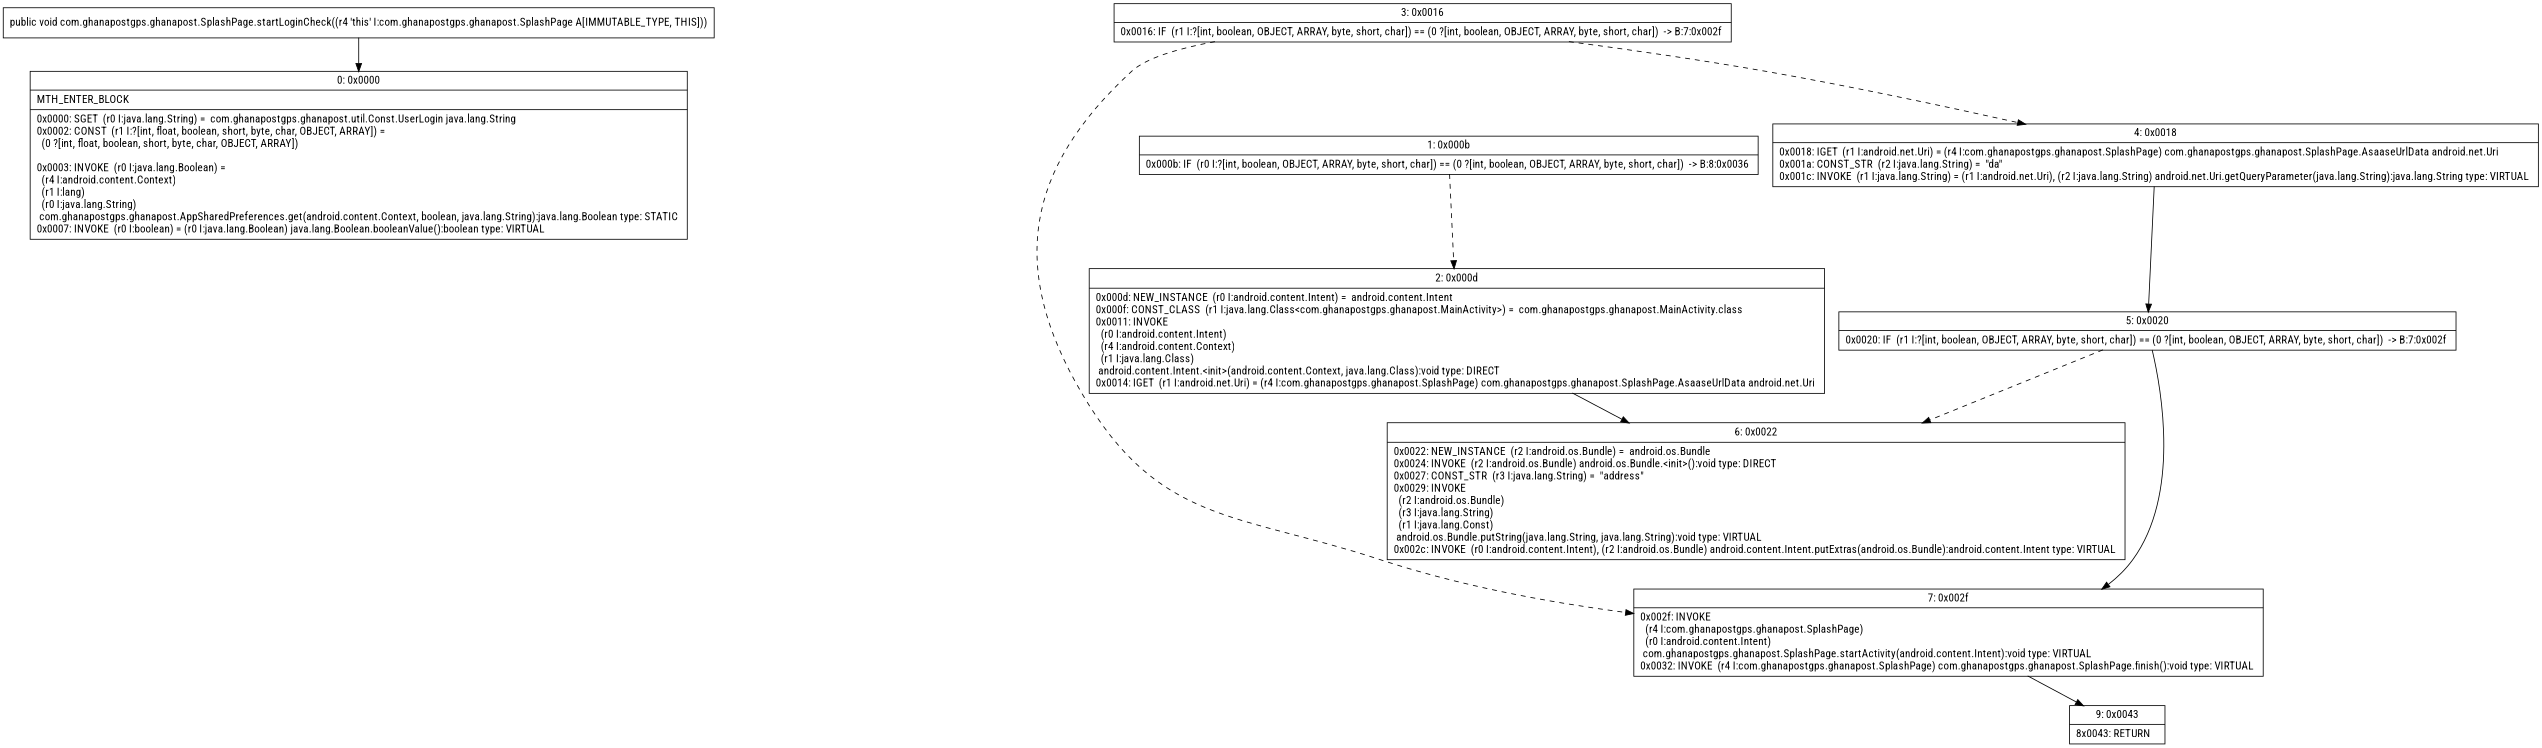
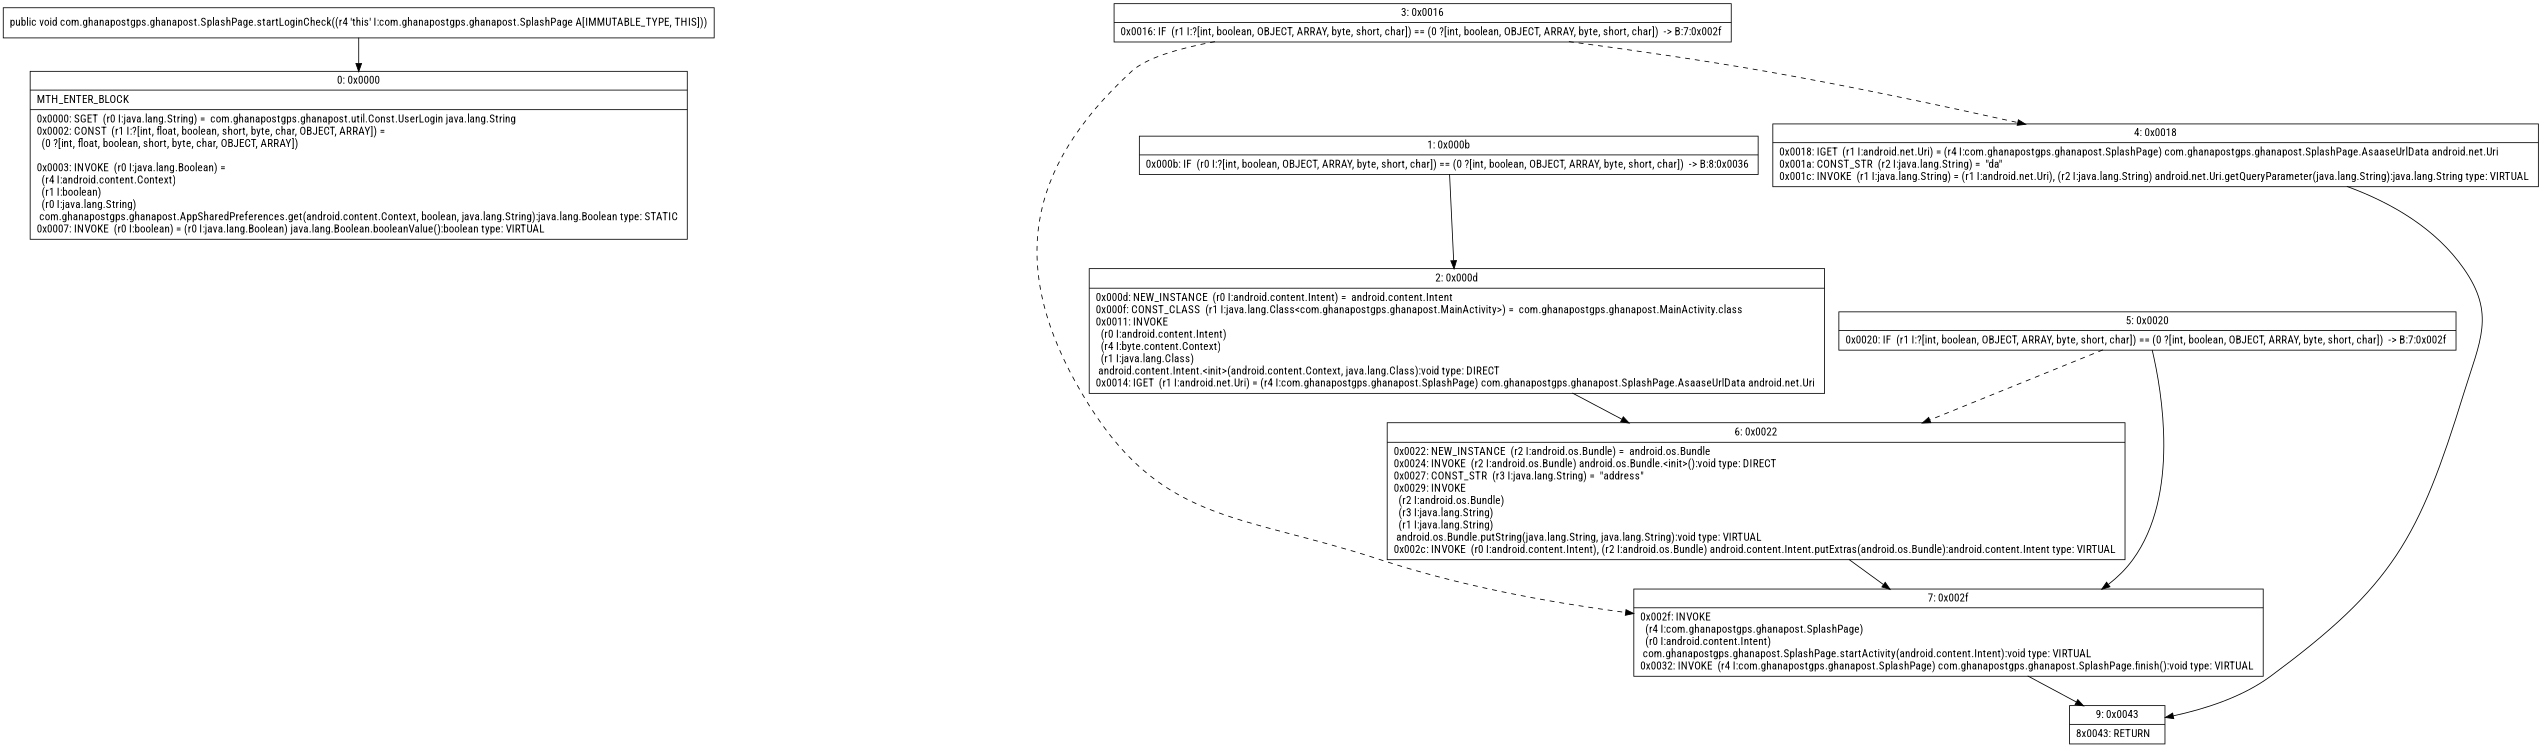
node "0: 0x0000": text "(r1 I:lang)" -> "(r1 I:boolean)"
edge "1: 0x000b" -> "2: 0x000d": style dashed -> solid
edge "4: 0x0018" -> "5: 0x0020": now "4: 0x0018" -> "9: 0x0043"
node "2: 0x000d": text "(r4 I:android.content.Context)" -> "(r4 I:byte.content.Context)"
node "6: 0x0022": text "(r1 I:java.lang.Const)" -> "(r1 I:java.lang.String)"
edge "6: 0x0022" -> "7: 0x002f": added
